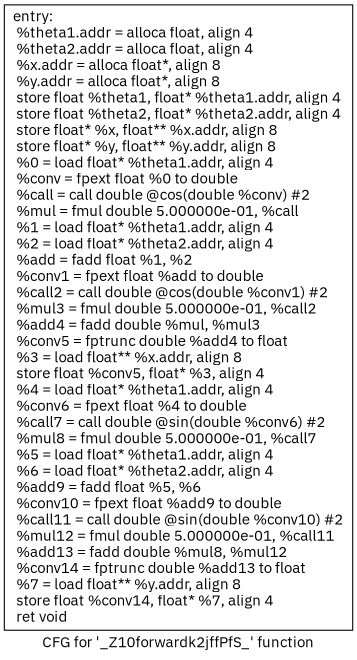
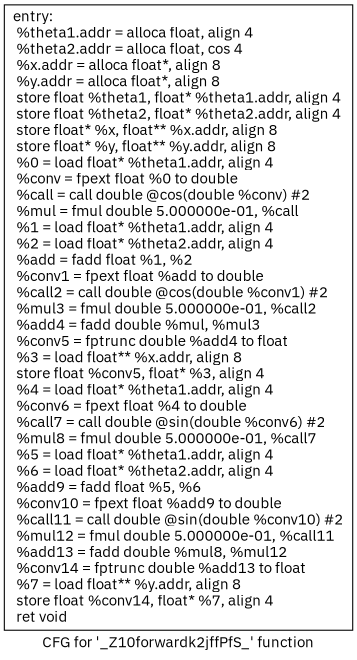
node "entry:": text "%theta2.addr = alloca float, align 4" -> "%theta2.addr = alloca float, cos 4"
